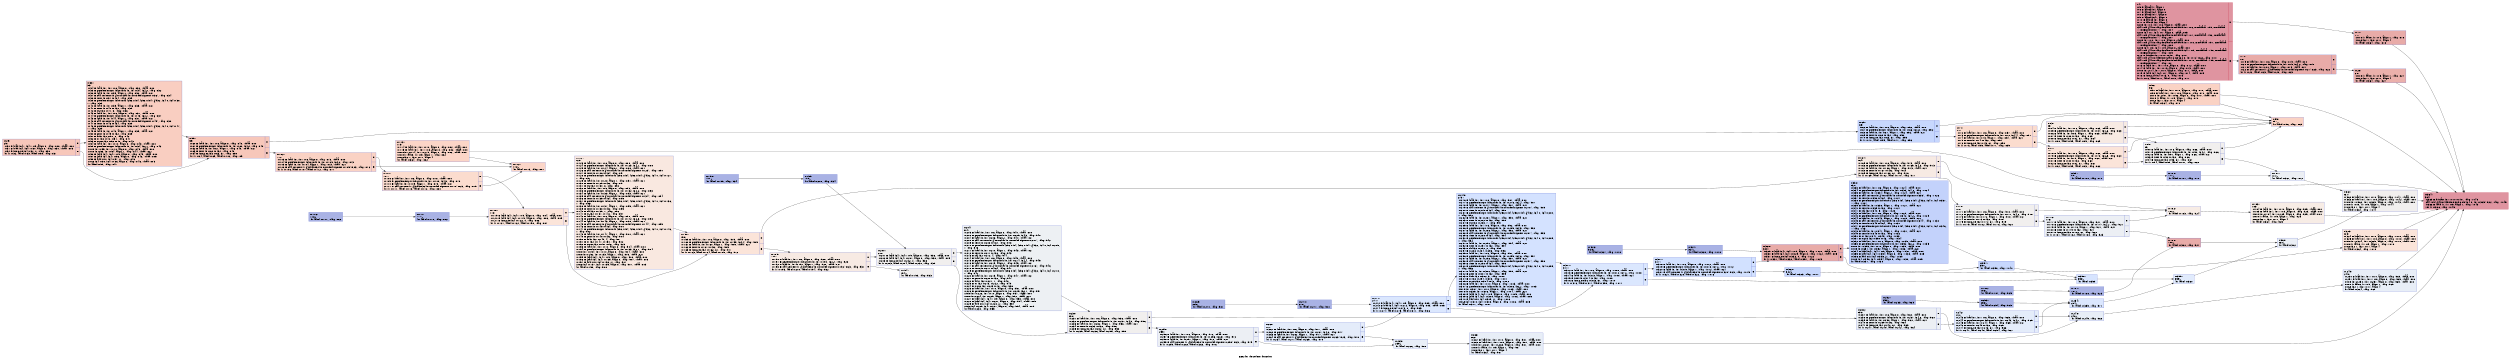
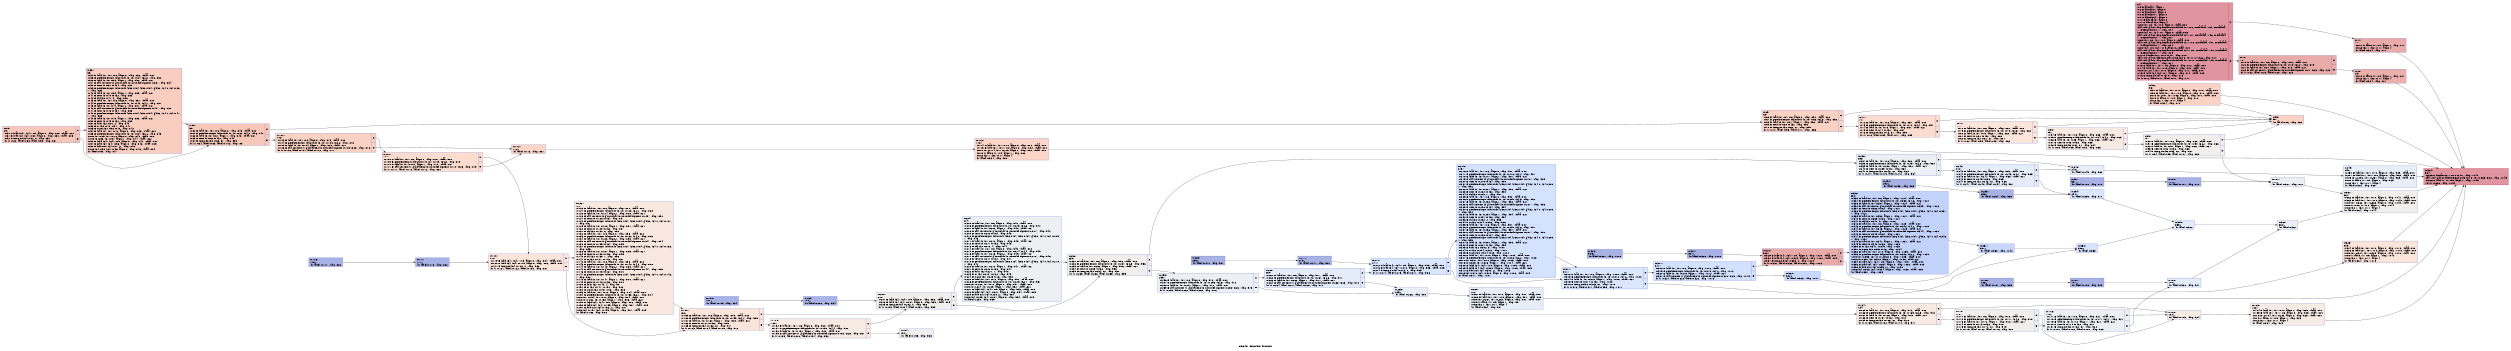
node "%65:": fillcolor #81a4fb70 -> #f4987a70
edge "%113:" -> "%112:": reversed
edge "%77:" -> "%89:": now "%77:" -> "%83:"
node "%188:": fillcolor #cc403a70 -> #c1d4f470
